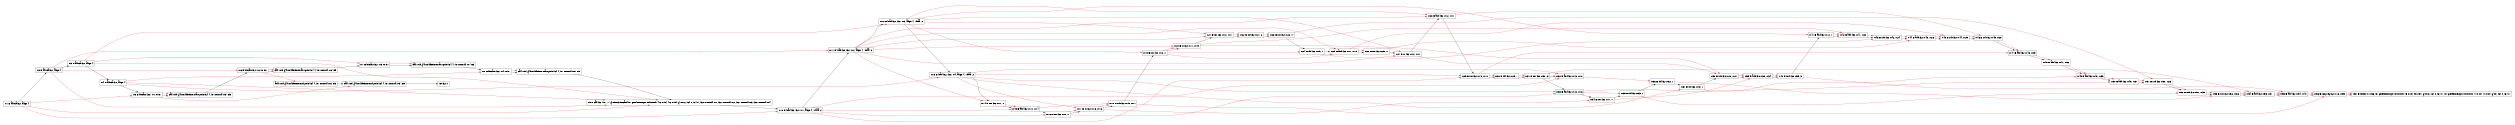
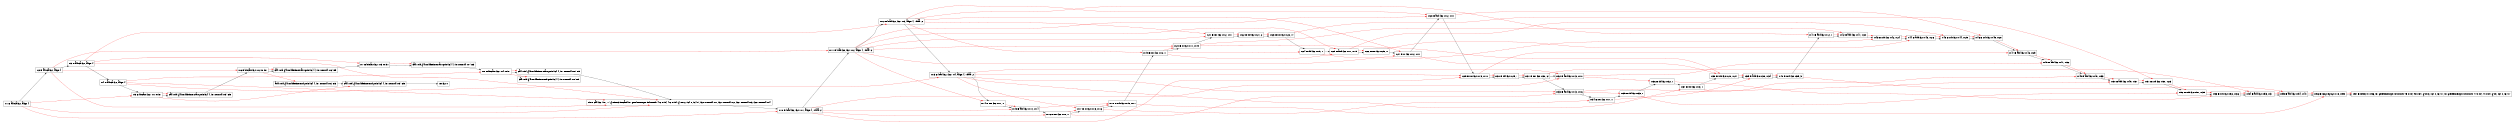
edge "%32 = and i32 %13, %10" -> "%48 = add i32 %47, %32": added
node "call void @llvm.lifetime.end.p0i8(i64 4, i8* nonnull %8) #5": added
